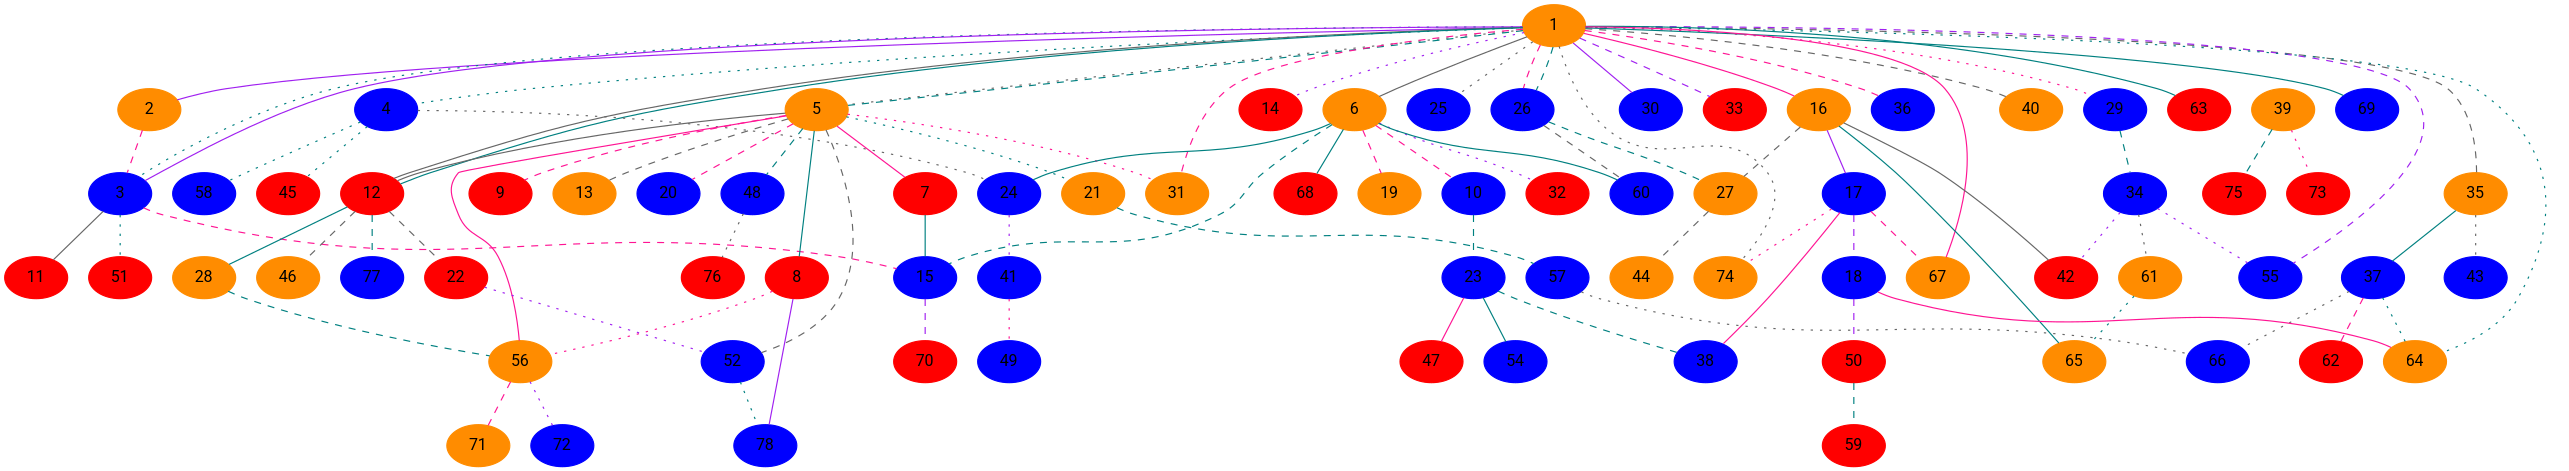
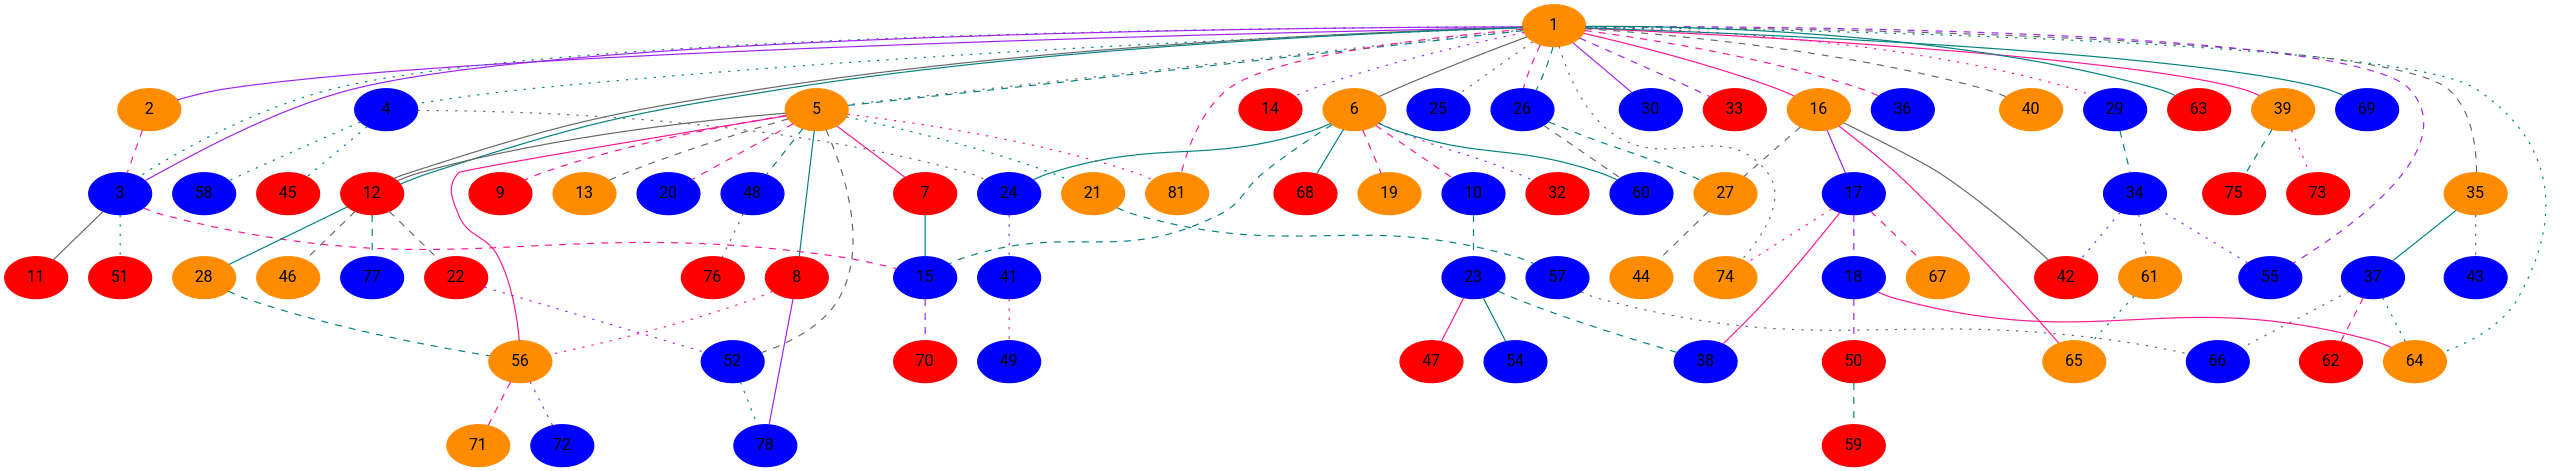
edge "1" -- "67": now "1" -- "39"
node "31": label "31" -> "81"
edge "16" -- "65": color teal -> deeppink
